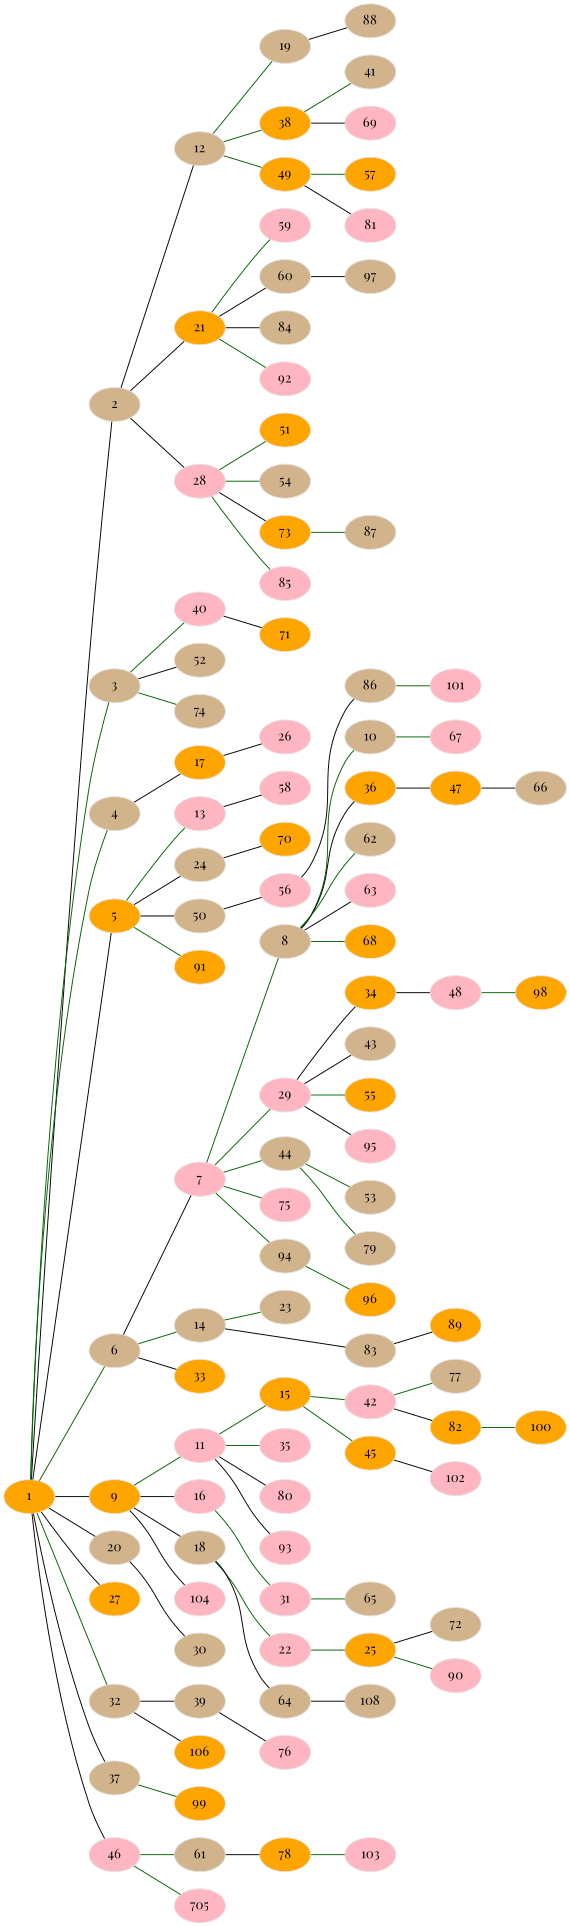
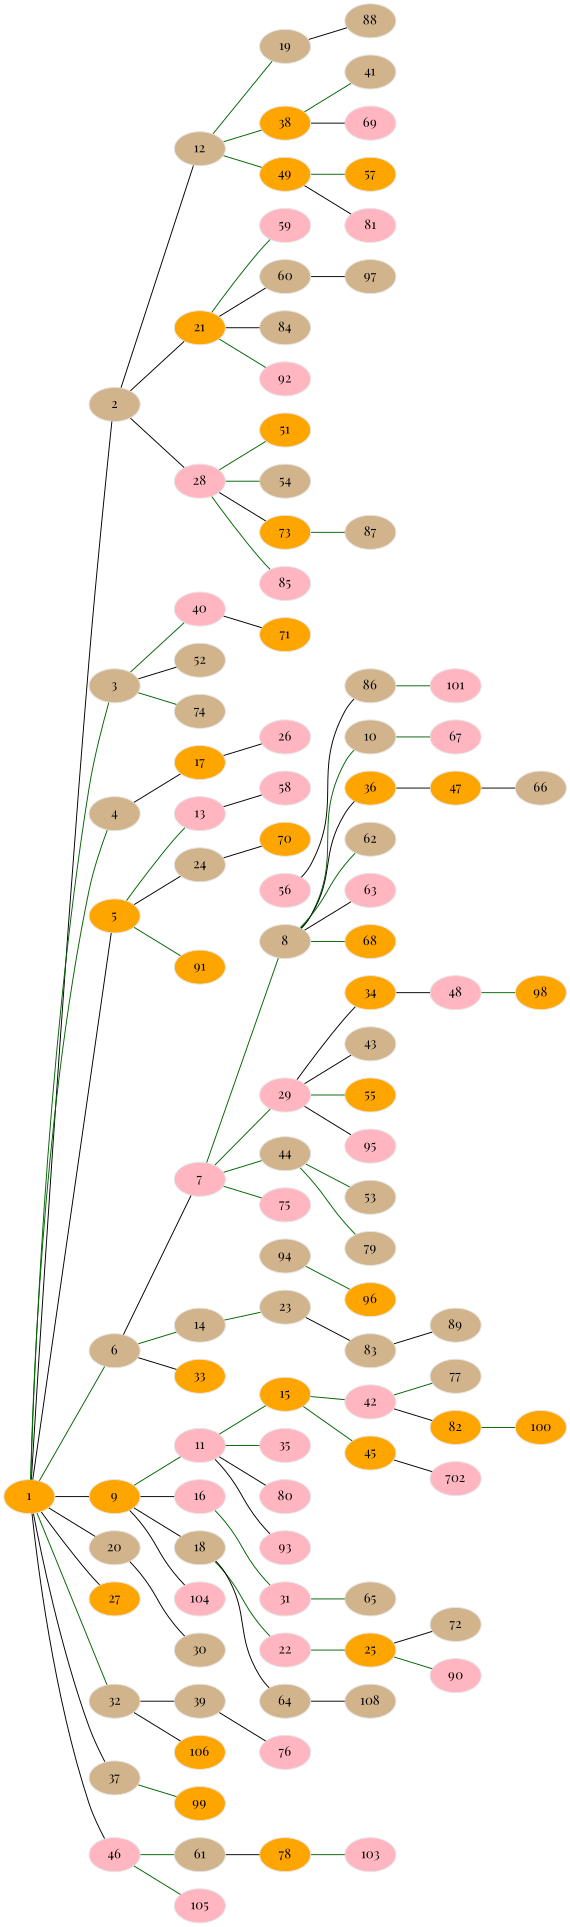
node "50": removed
edge "7" -- "94": removed
node "89": fillcolor orange -> tan
edge "14" -- "83": now "23" -- "83"
node "102": label "102" -> "702"
node "705": label "705" -> "105"
